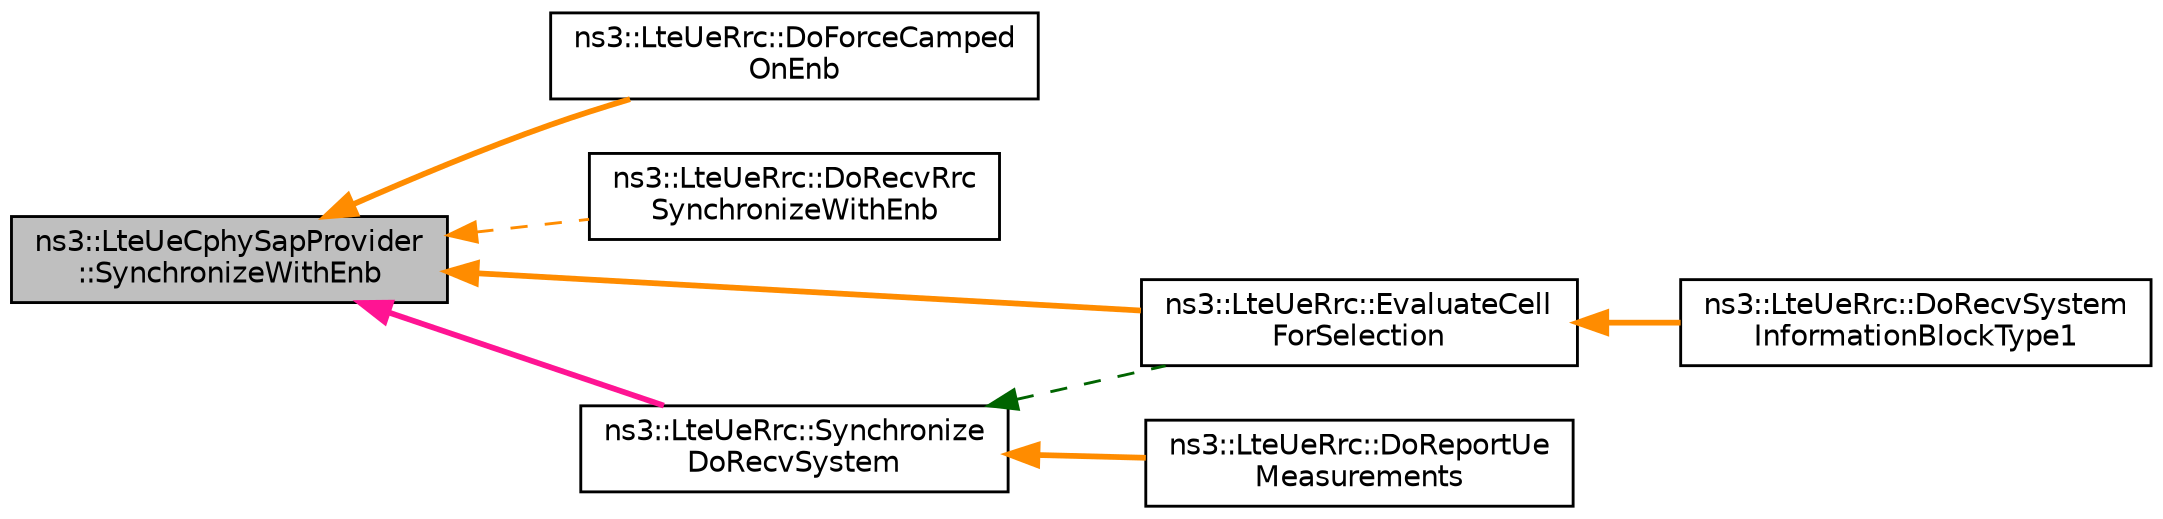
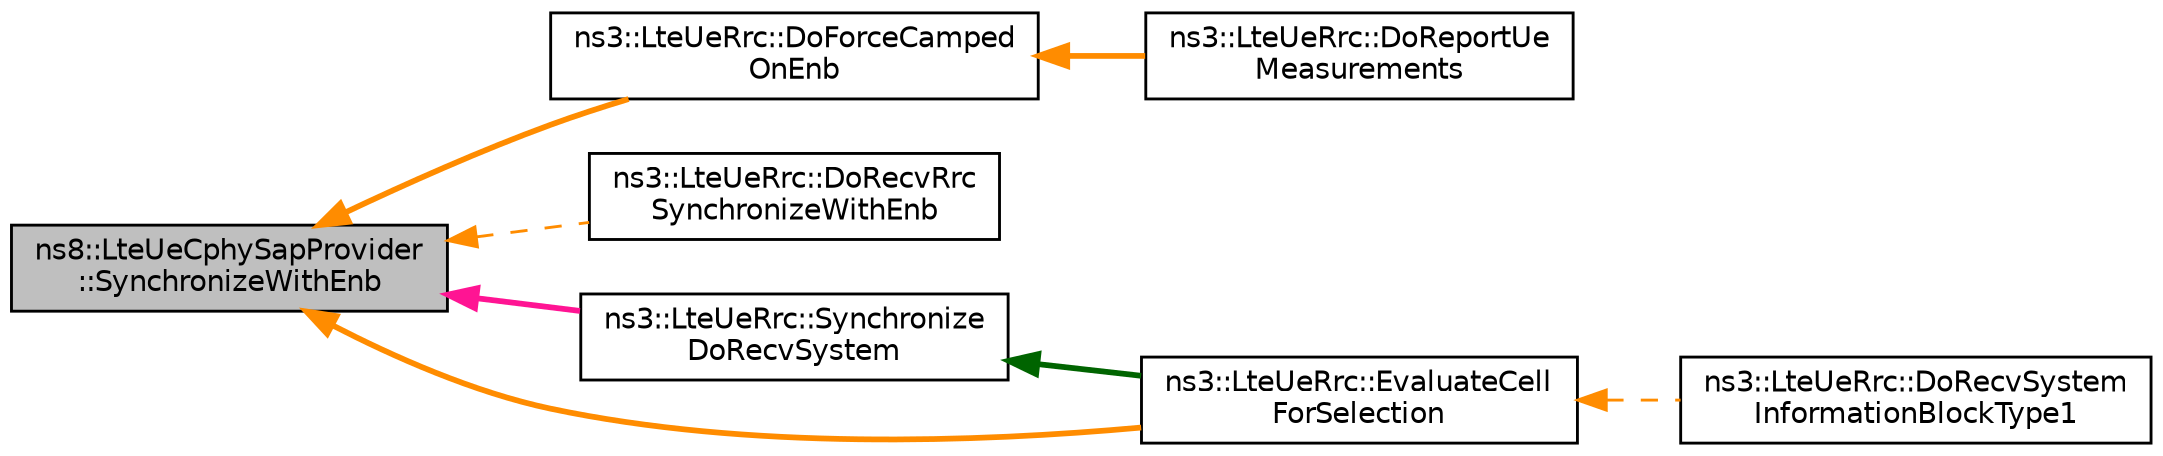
node "ns3::LteUeCphySapProvider ::SynchronizeWithEnb": label "ns3::LteUeCphySapProvider ::SynchronizeWithEnb" -> "ns8::LteUeCphySapProvider ::SynchronizeWithEnb"
edge "ns3::LteUeRrc::DoRecvSystem InformationBlockType1" -> "ns3::LteUeRrc::EvaluateCell ForSelection": style bold -> dashed
edge "ns3::LteUeRrc::EvaluateCell ForSelection" -> "ns3::LteUeRrc::Synchronize DoRecvSystem": style dashed -> bold
edge "ns3::LteUeRrc::DoReportUe Measurements" -> "ns3::LteUeRrc::Synchronize DoRecvSystem": now "ns3::LteUeRrc::DoReportUe Measurements" -> "ns3::LteUeRrc::DoForceCamped OnEnb"
